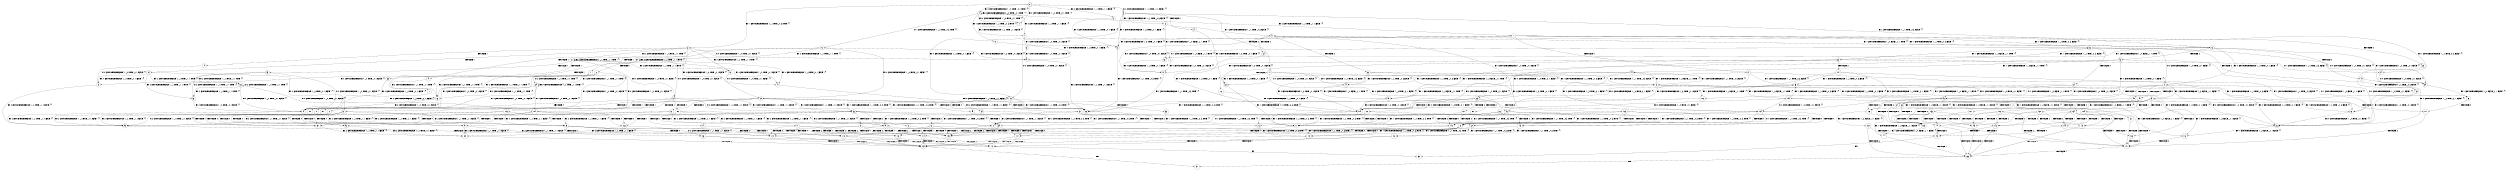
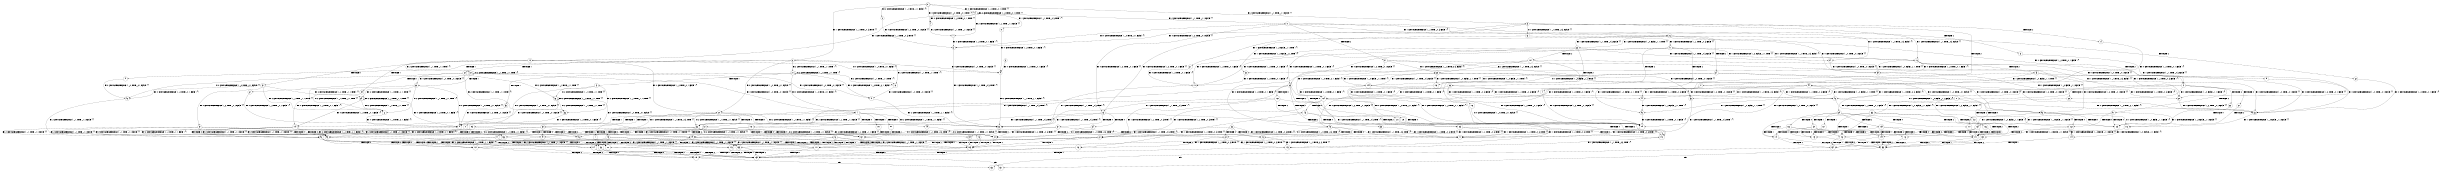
edge "22" -> "57": now "22" -> "68"
edge "123" -> "143": reversed
edge "149" -> "126": now "149" -> "153"
